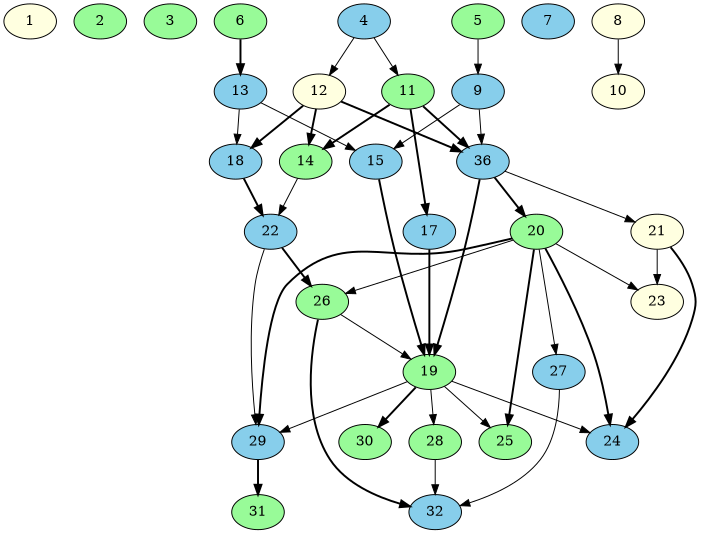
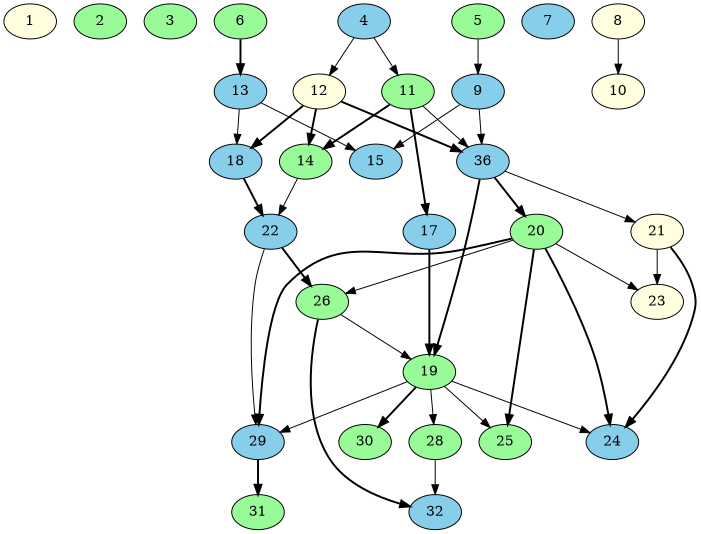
edge "11" -> "36": style bold -> solid
edge "15" -> "19": removed
node "27": removed
